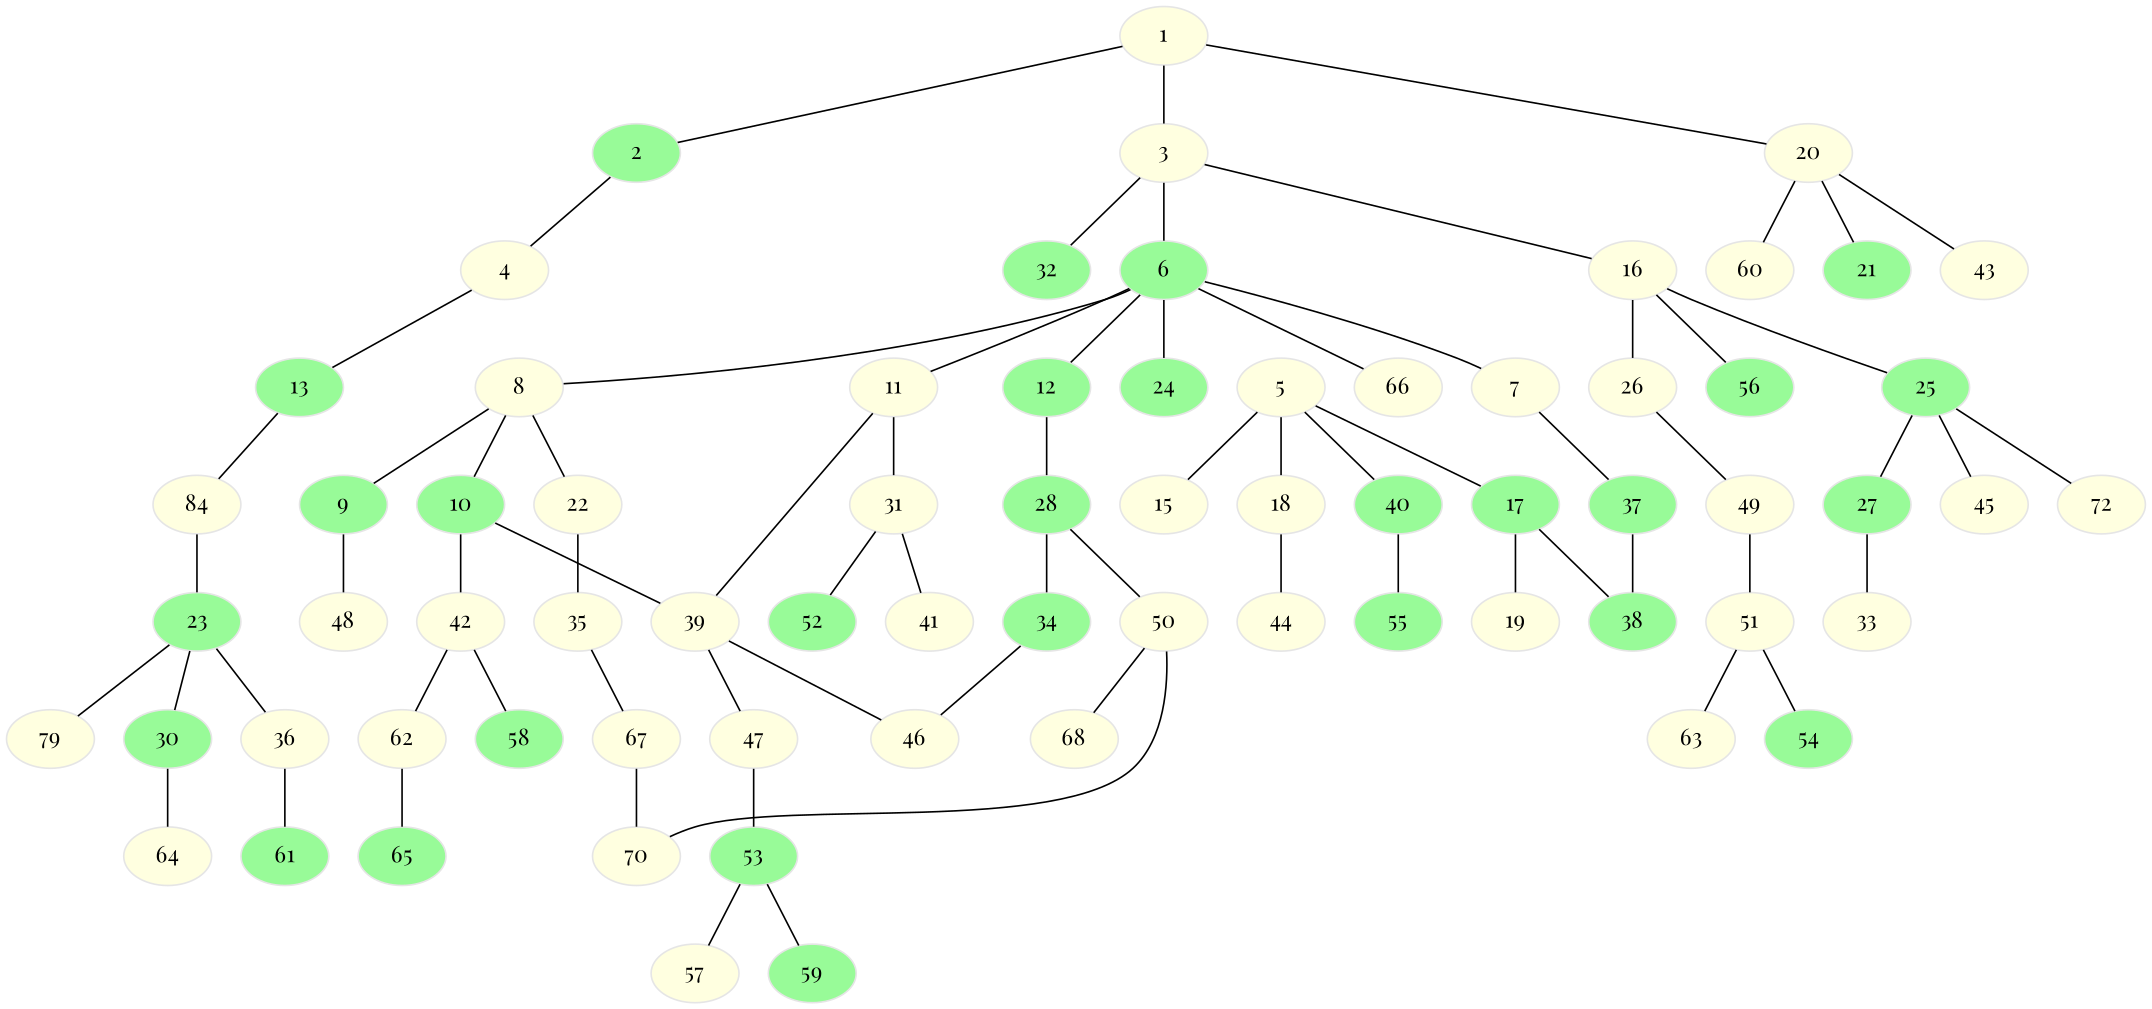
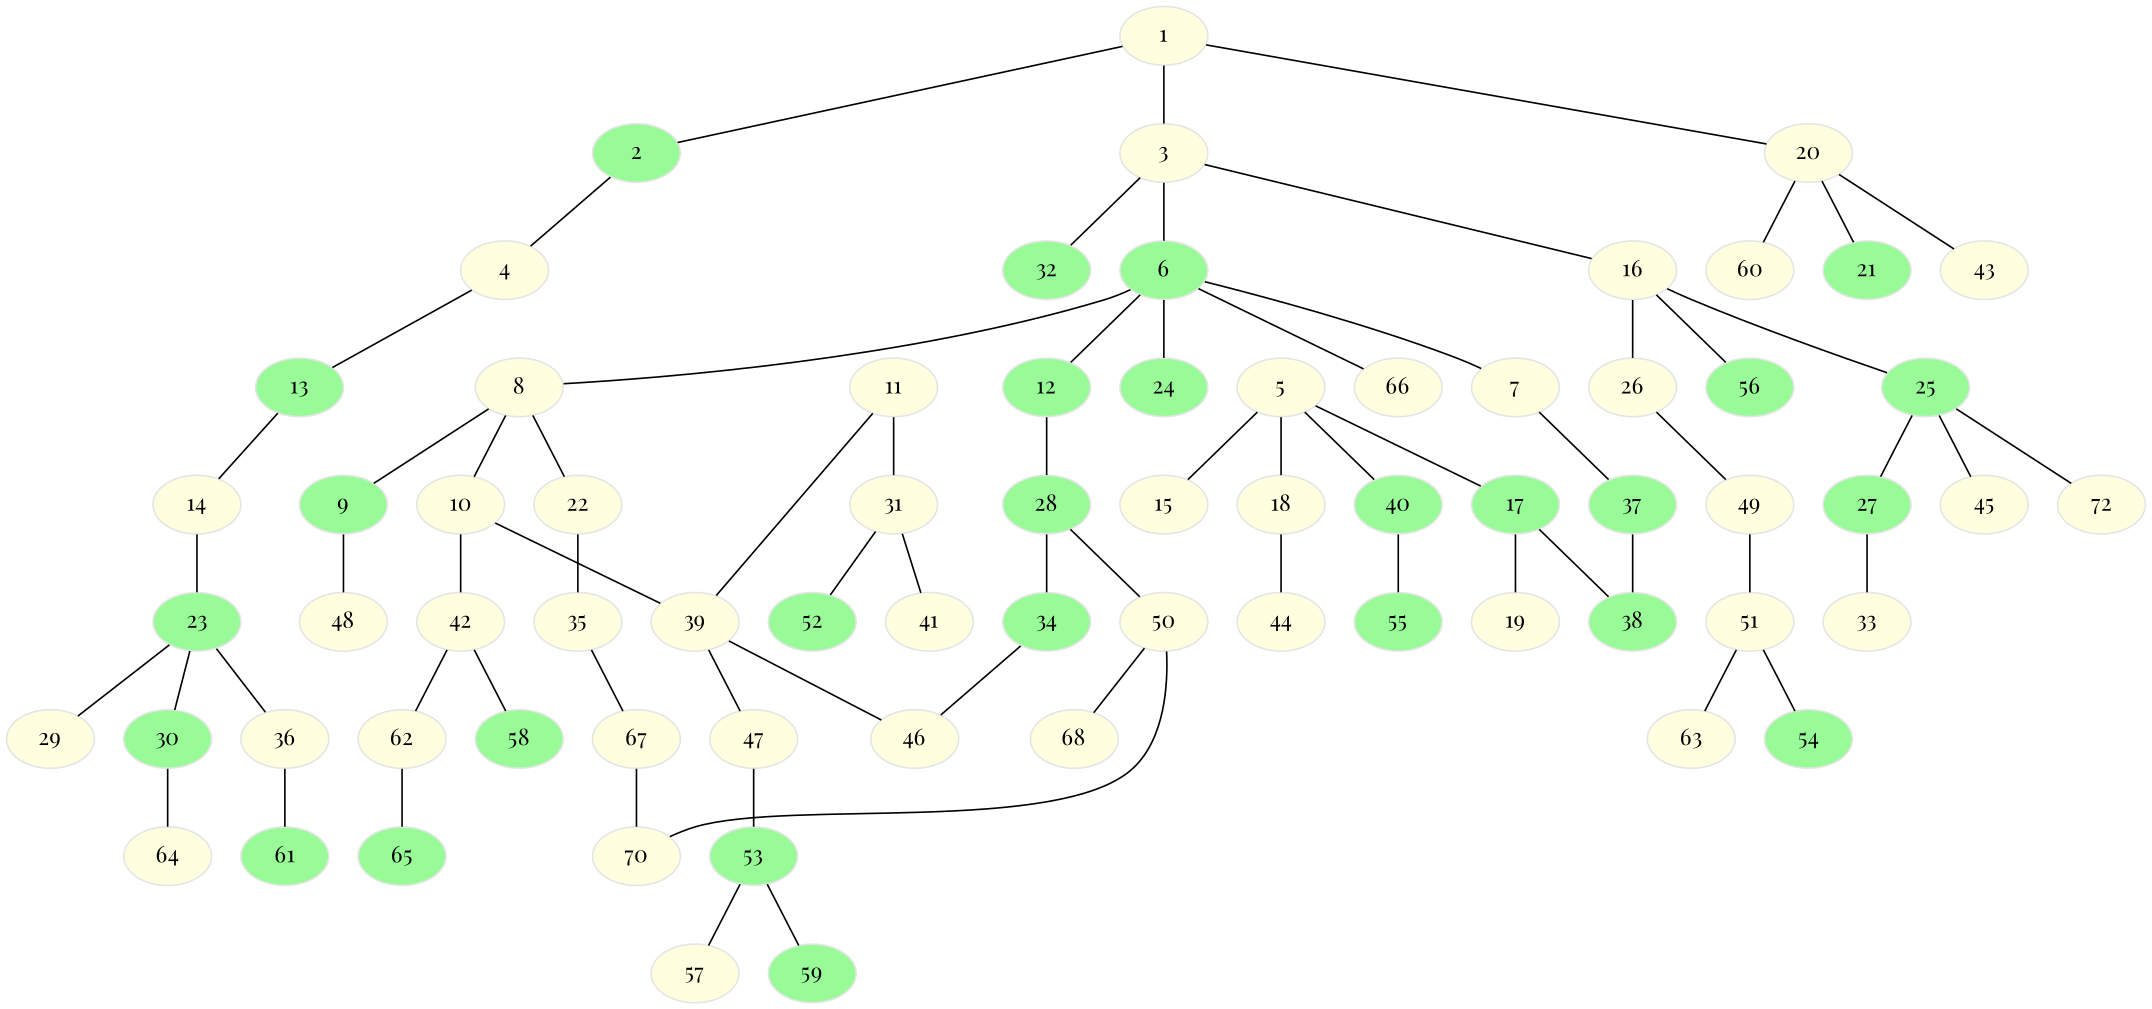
edge "6" -- "11": removed
node "84": label "84" -> "14"
node "10": fillcolor palegreen -> lightyellow
node "79": label "79" -> "29"
